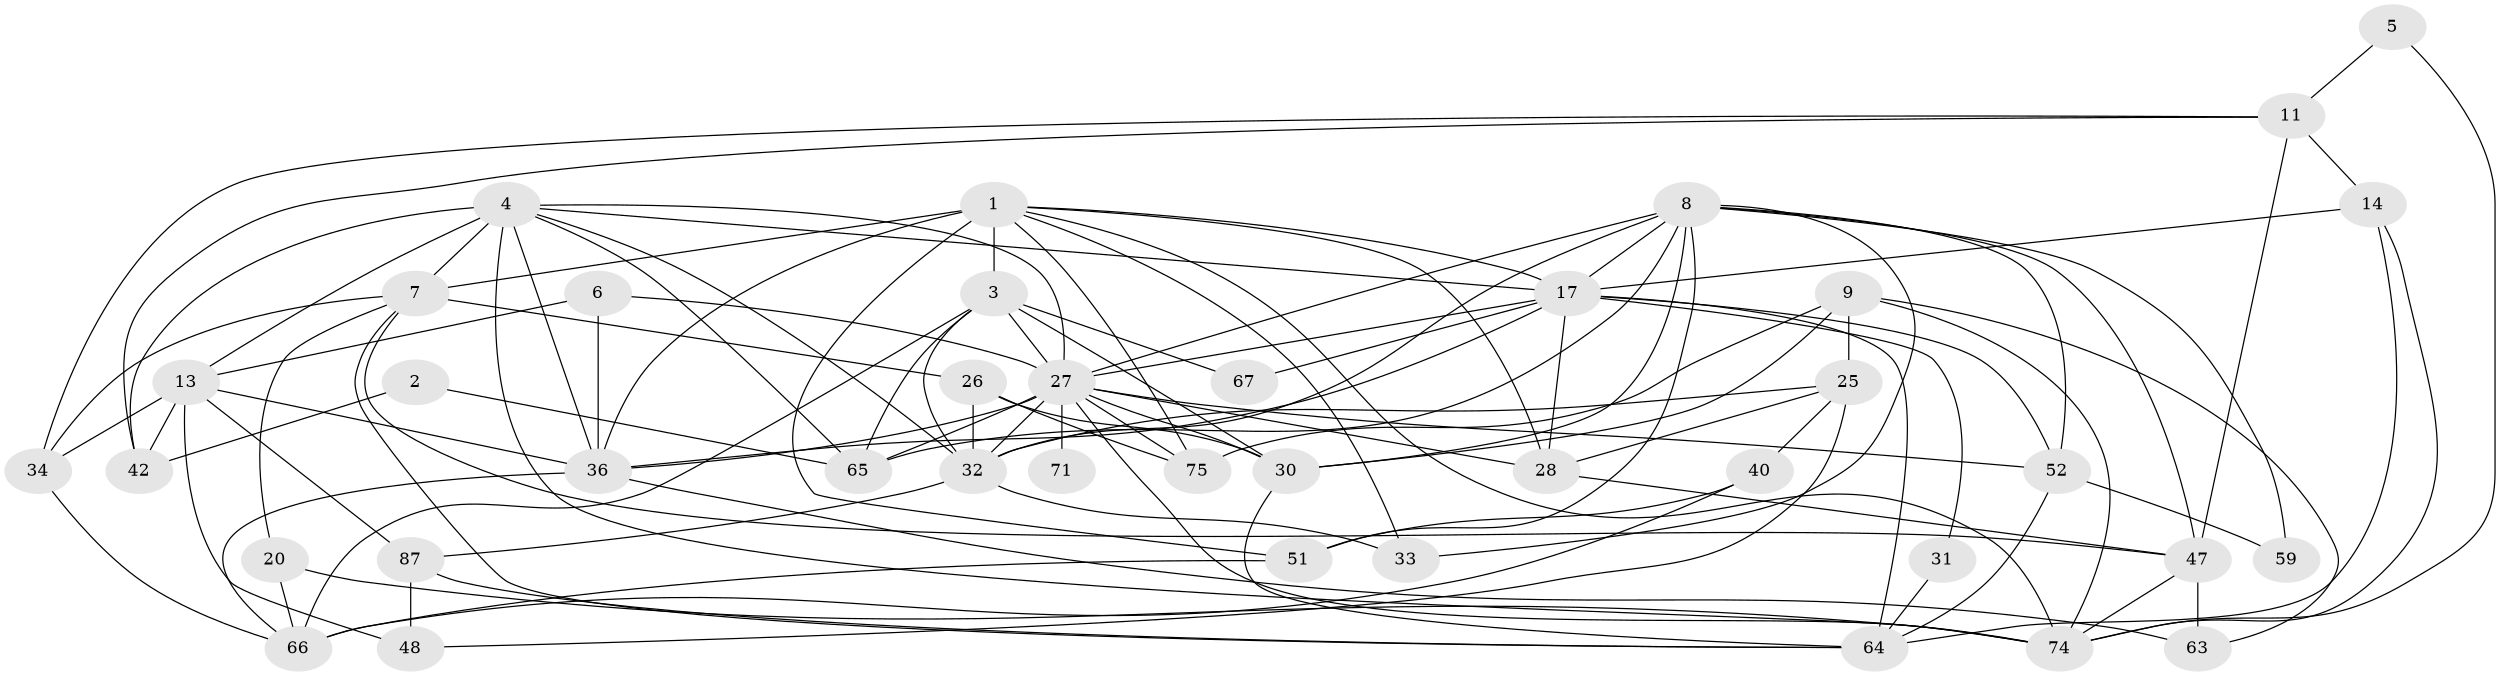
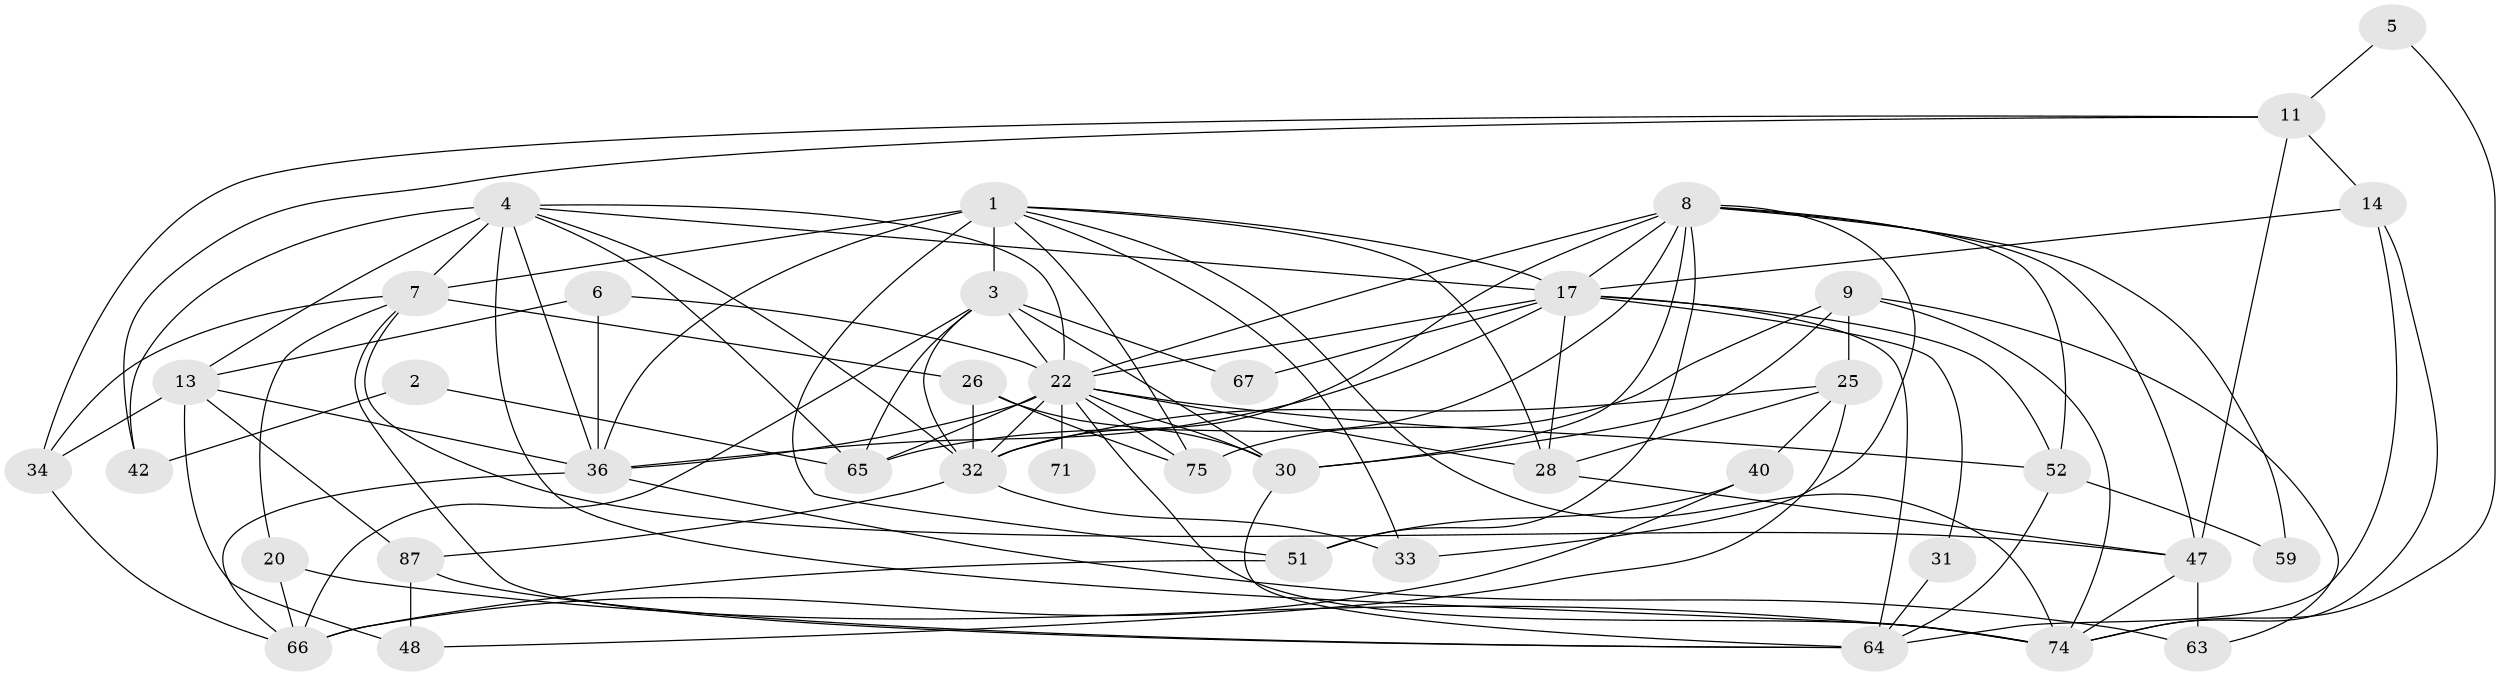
node "27": label "27" -> "22"
edge "13" -- "42": removed
